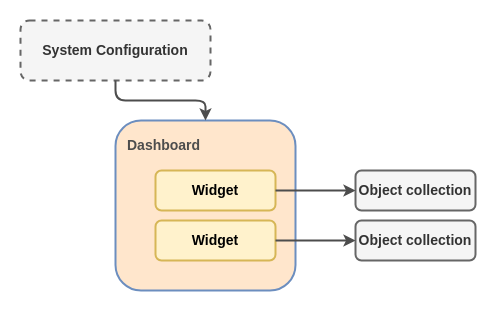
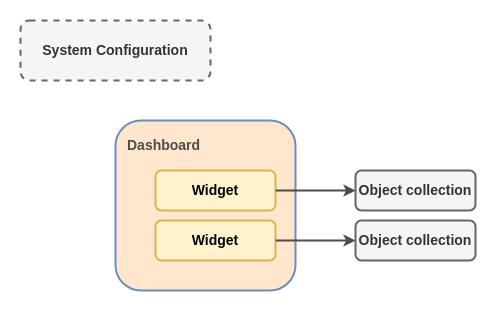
edge "System Configuration" -> "Dashboard": removed
